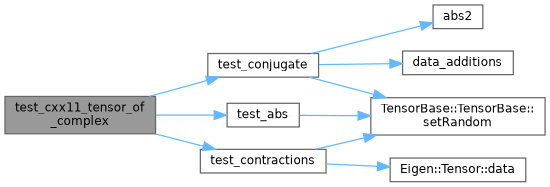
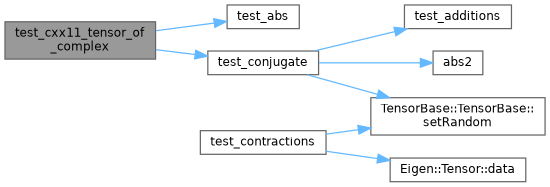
node "data_additions": label "data_additions" -> "test_additions"
edge "test_abs" -> "TensorBase::TensorBase:: setRandom": removed
edge "test_cxx11_tensor_of _complex" -> "test_contractions": removed
